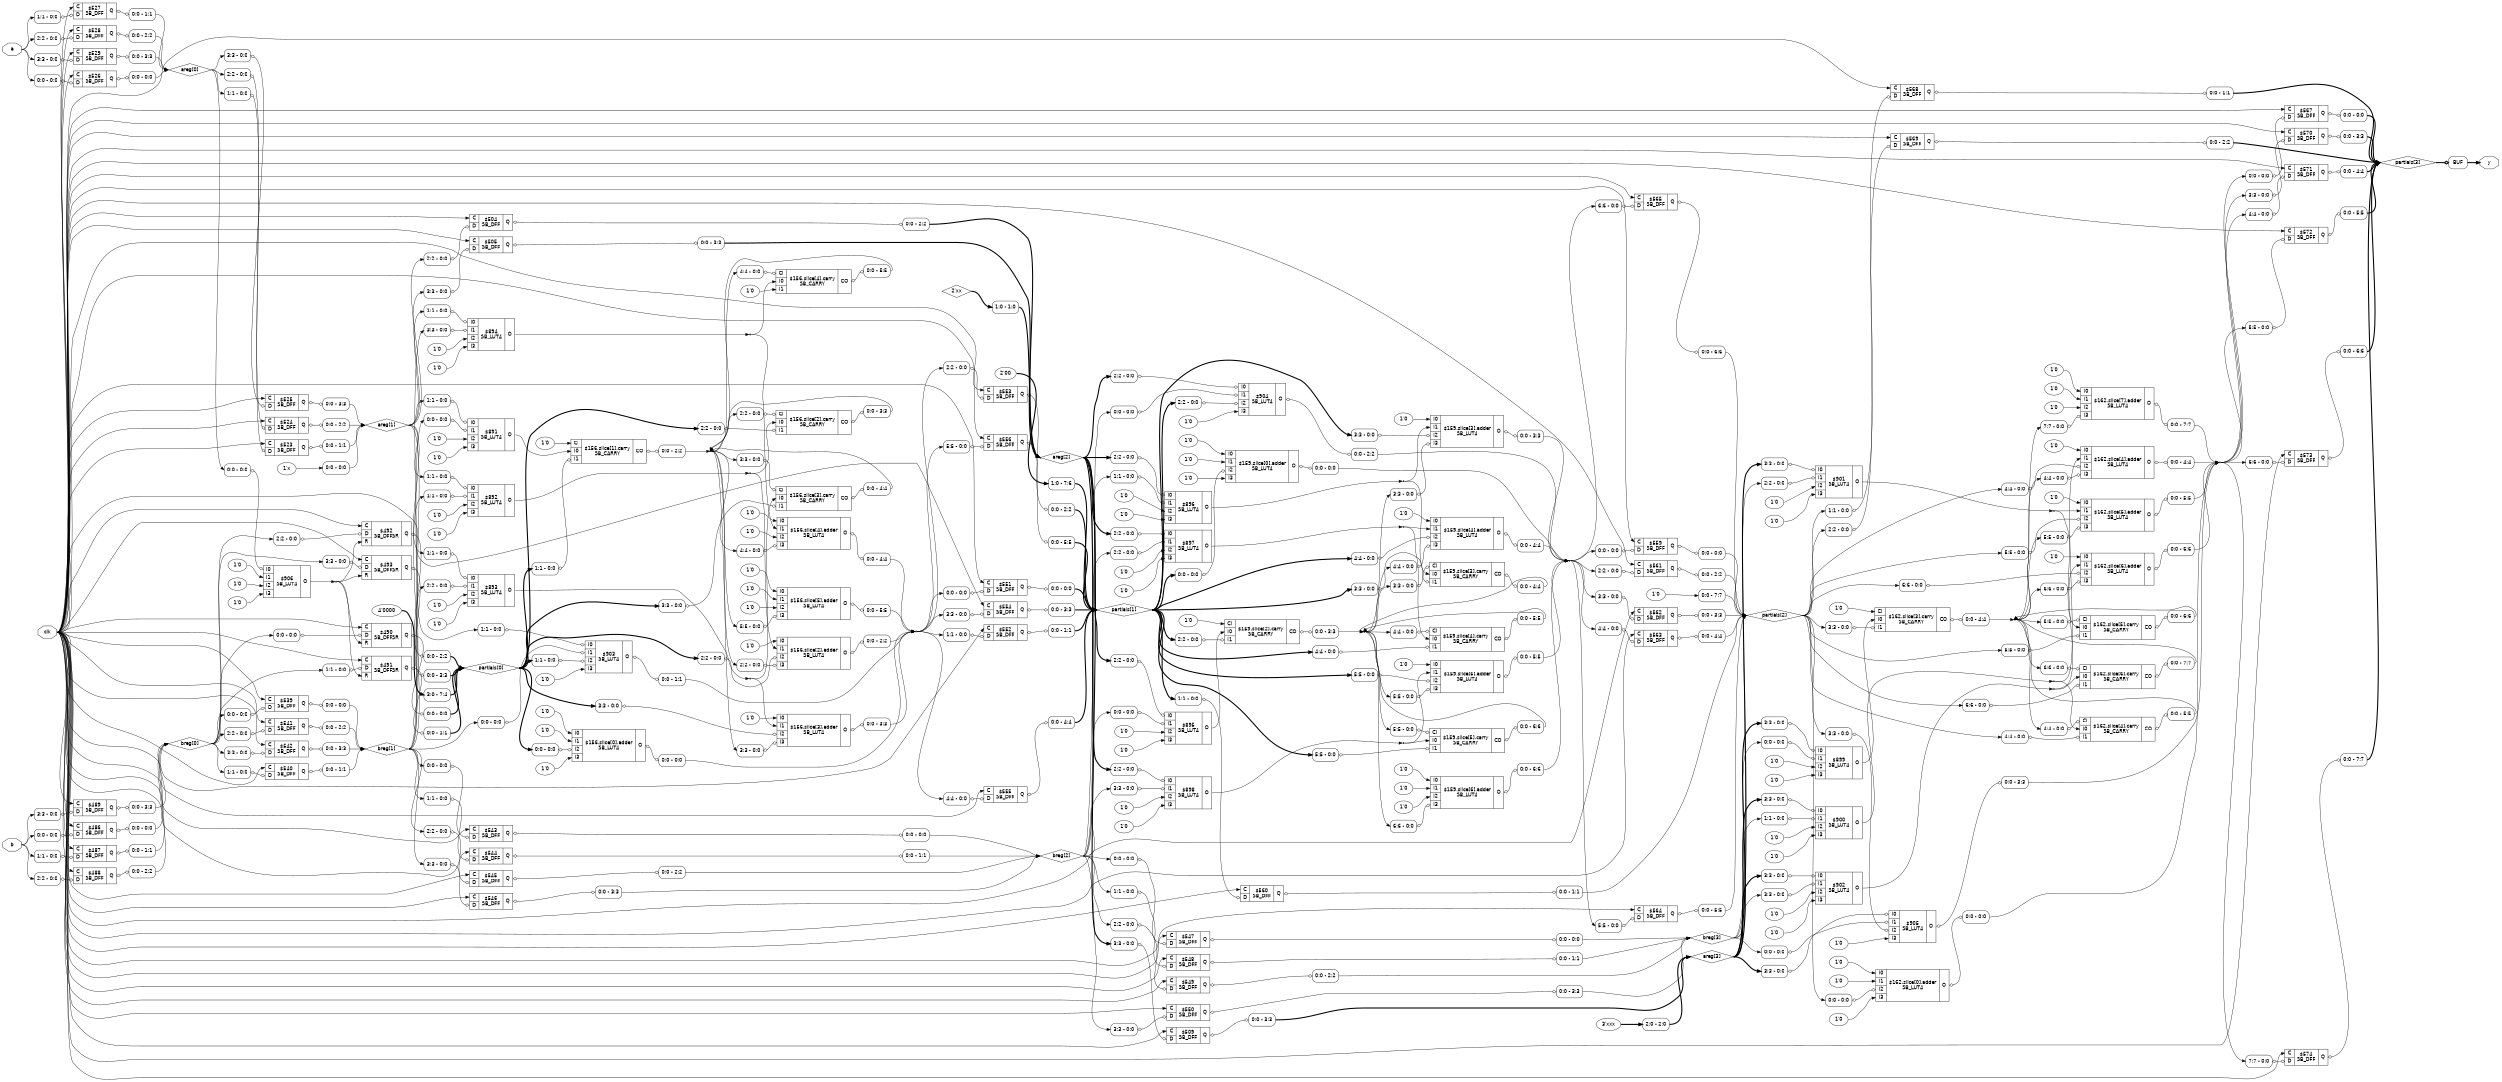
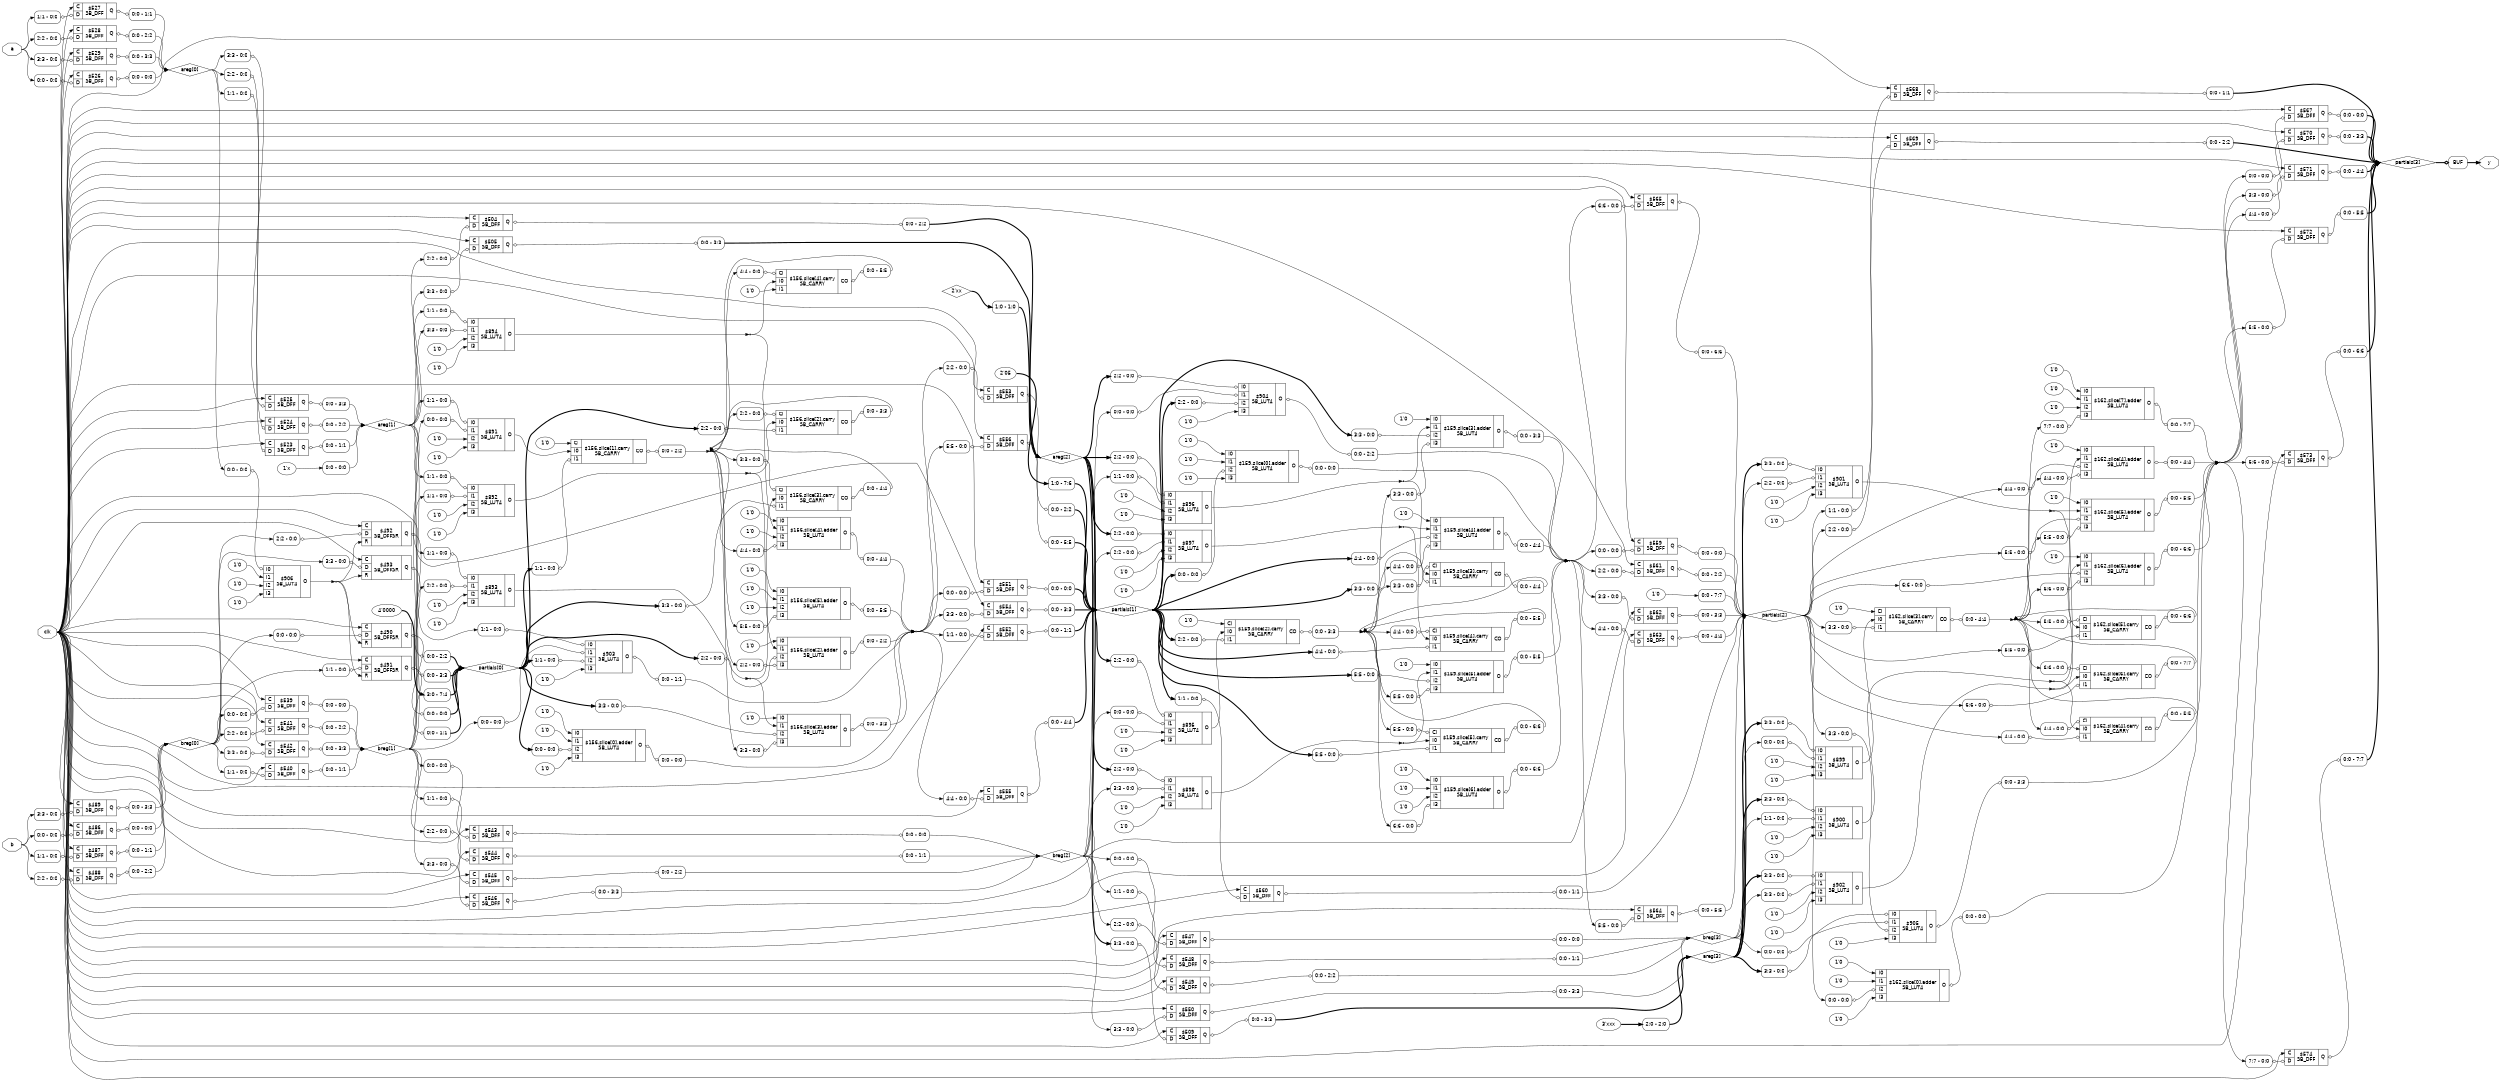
node "2'00": label "2'00" -> "2'05"
